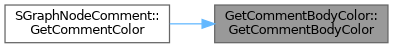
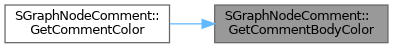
node "GetCommentBodyColor:: GetCommentBodyColor": label "GetCommentBodyColor:: GetCommentBodyColor" -> "SGraphNodeComment:: GetCommentBodyColor"
